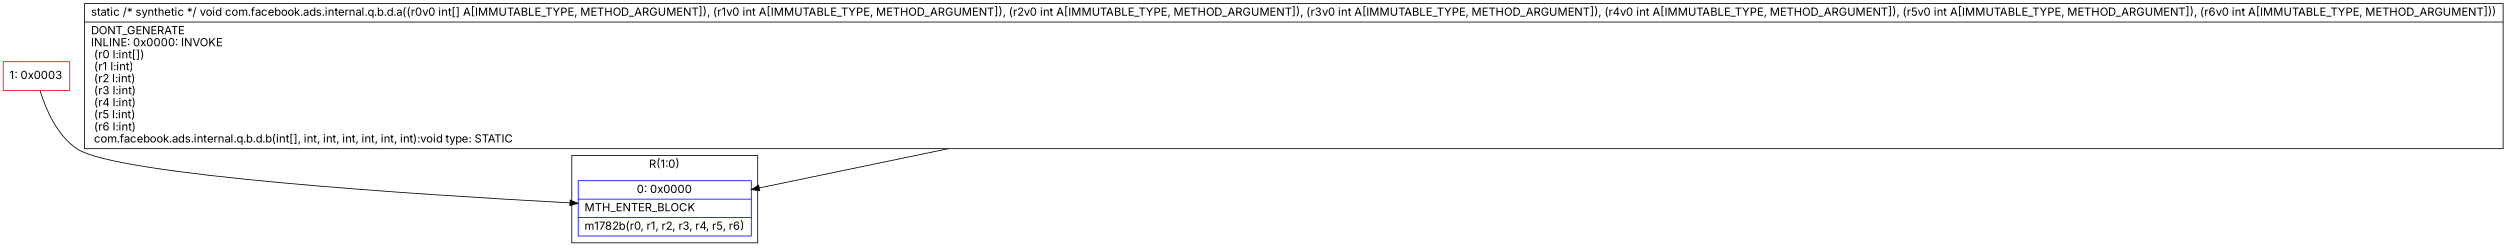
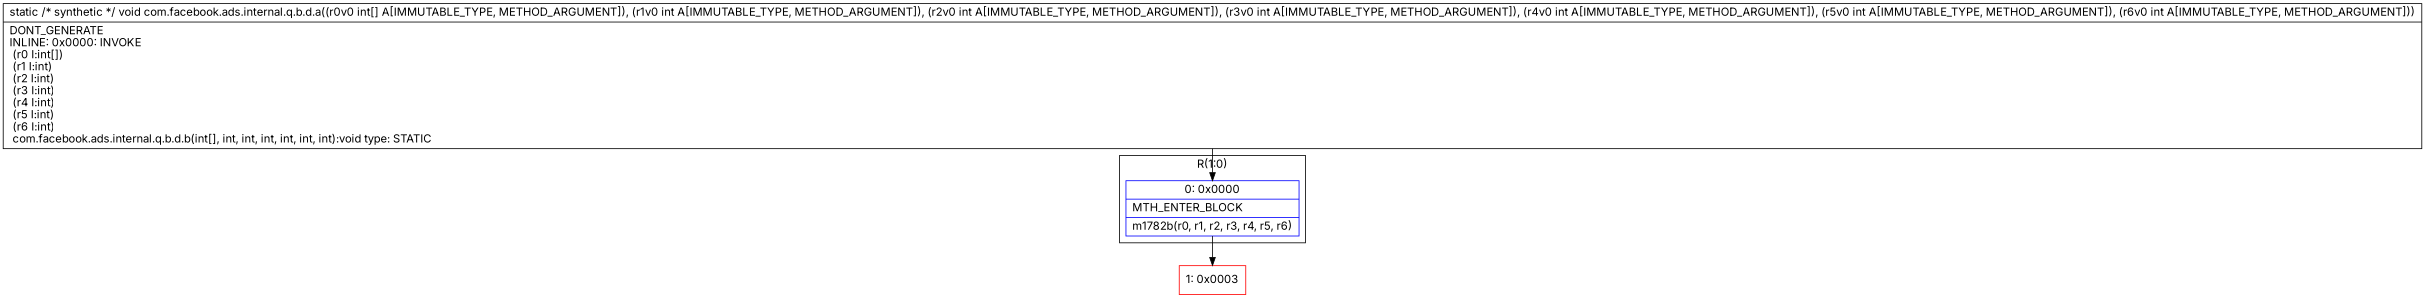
edge "1: 0x0003" -> "0: 0x0000": reversed
